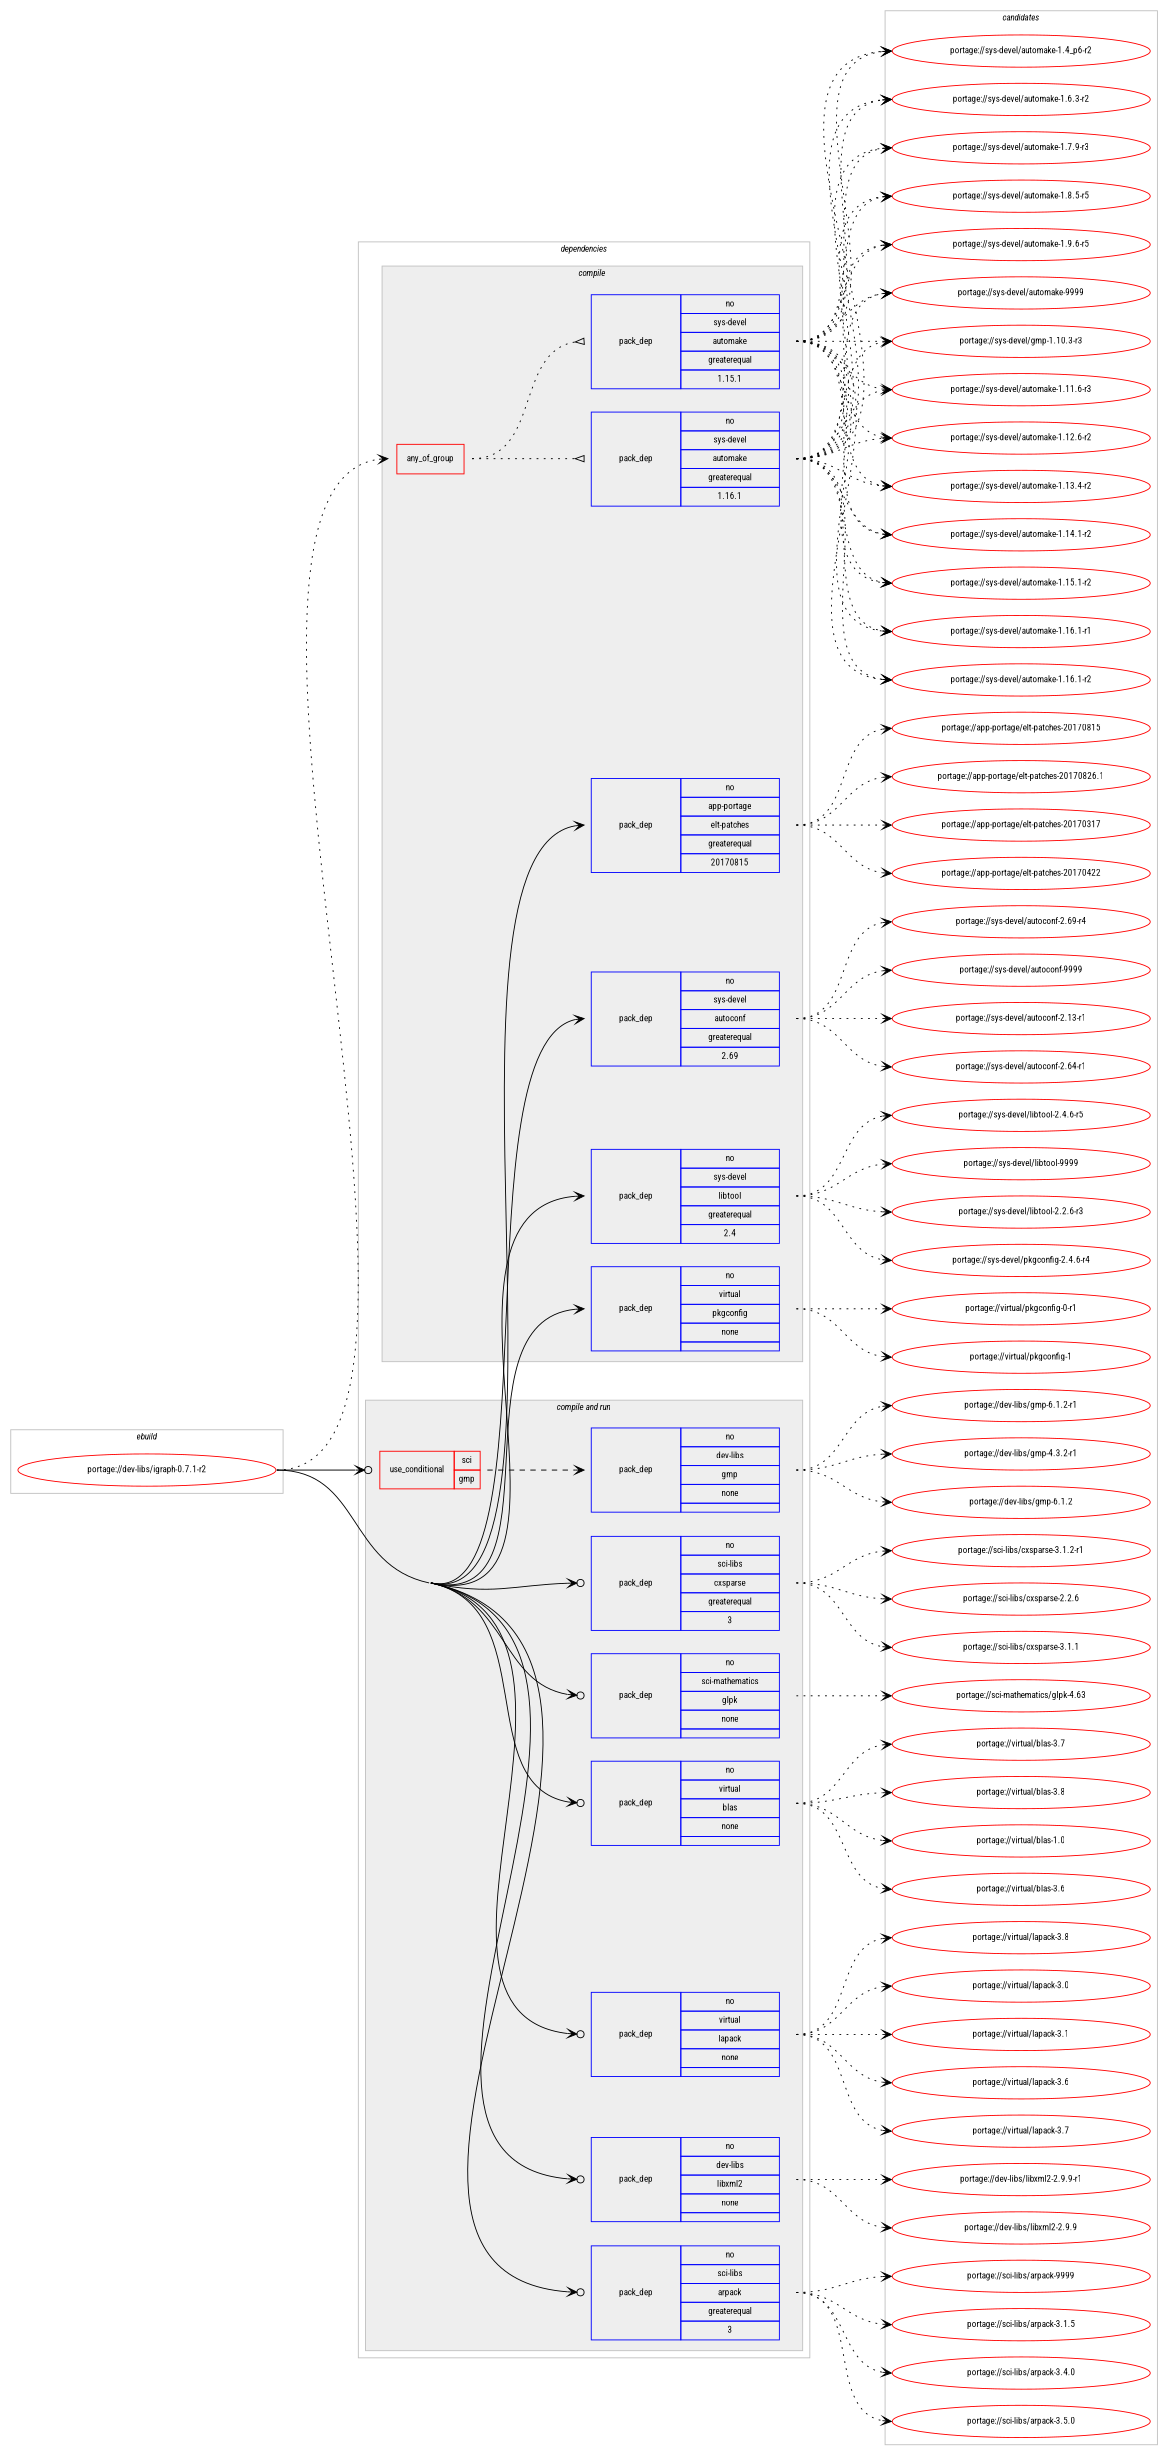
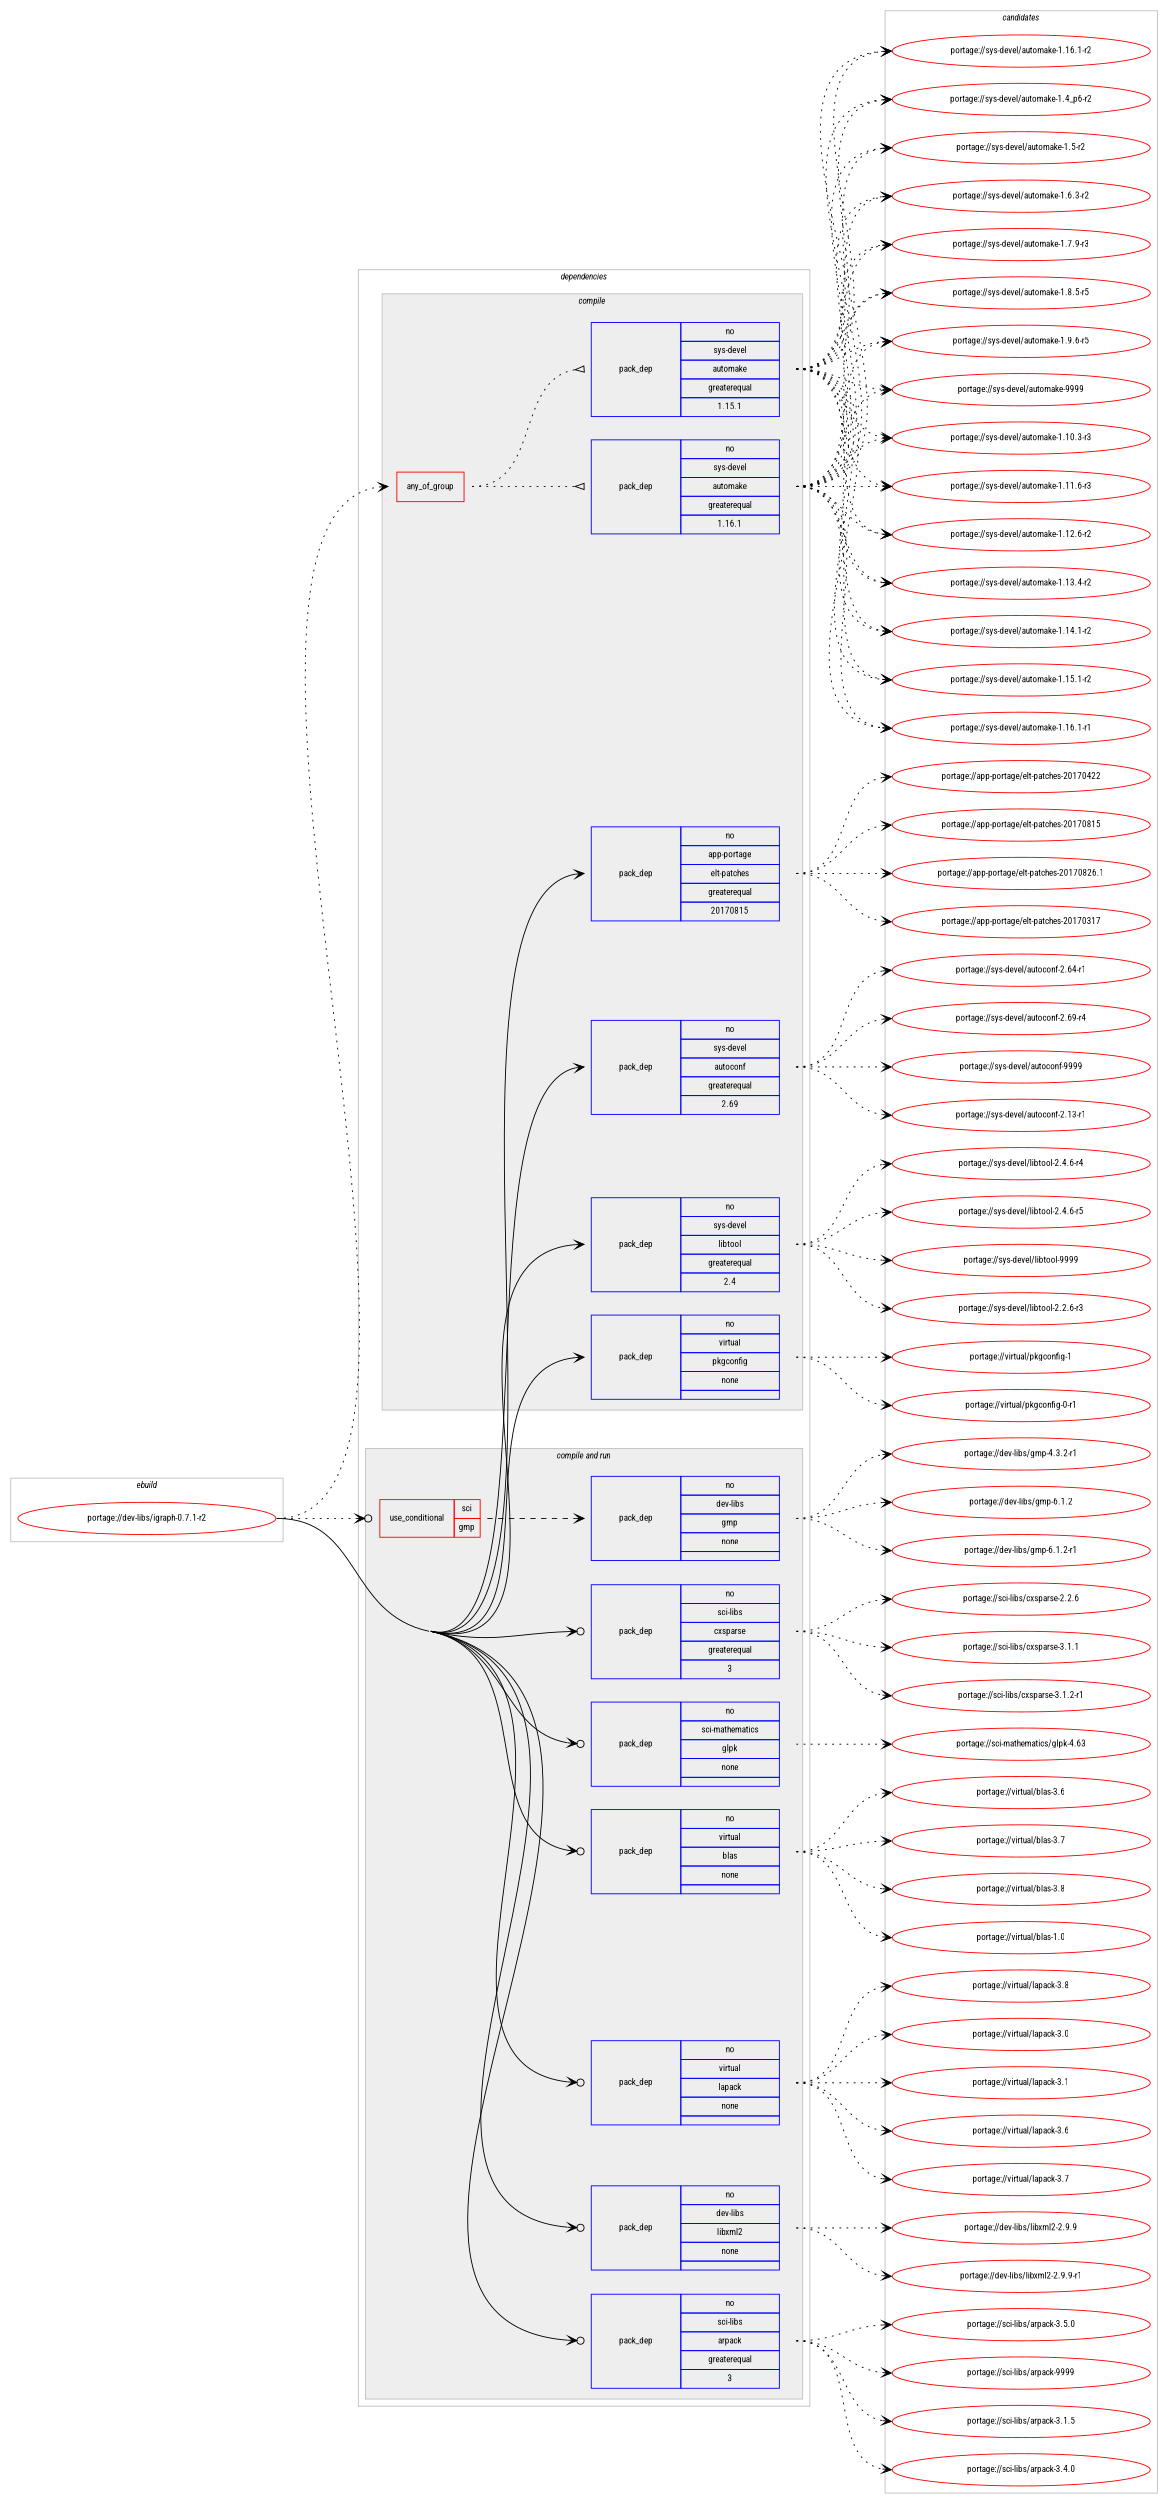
node "portage://sys-devel/automake-1.5-r2": added
node "portage://sys-devel/gmp-1.10.3-r3": label "portage://sys-devel/gmp-1.10.3-r3" -> "portage://sys-devel/automake-1.10.3-r3"
node "portage://sys-devel/pkgconfig-2.4.6-r4": label "portage://sys-devel/pkgconfig-2.4.6-r4" -> "portage://sys-devel/libtool-2.4.6-r4"
edge "portage://dev-libs/igraph-0.7.1-r2" -> "use_conditional": style solid -> dotted
